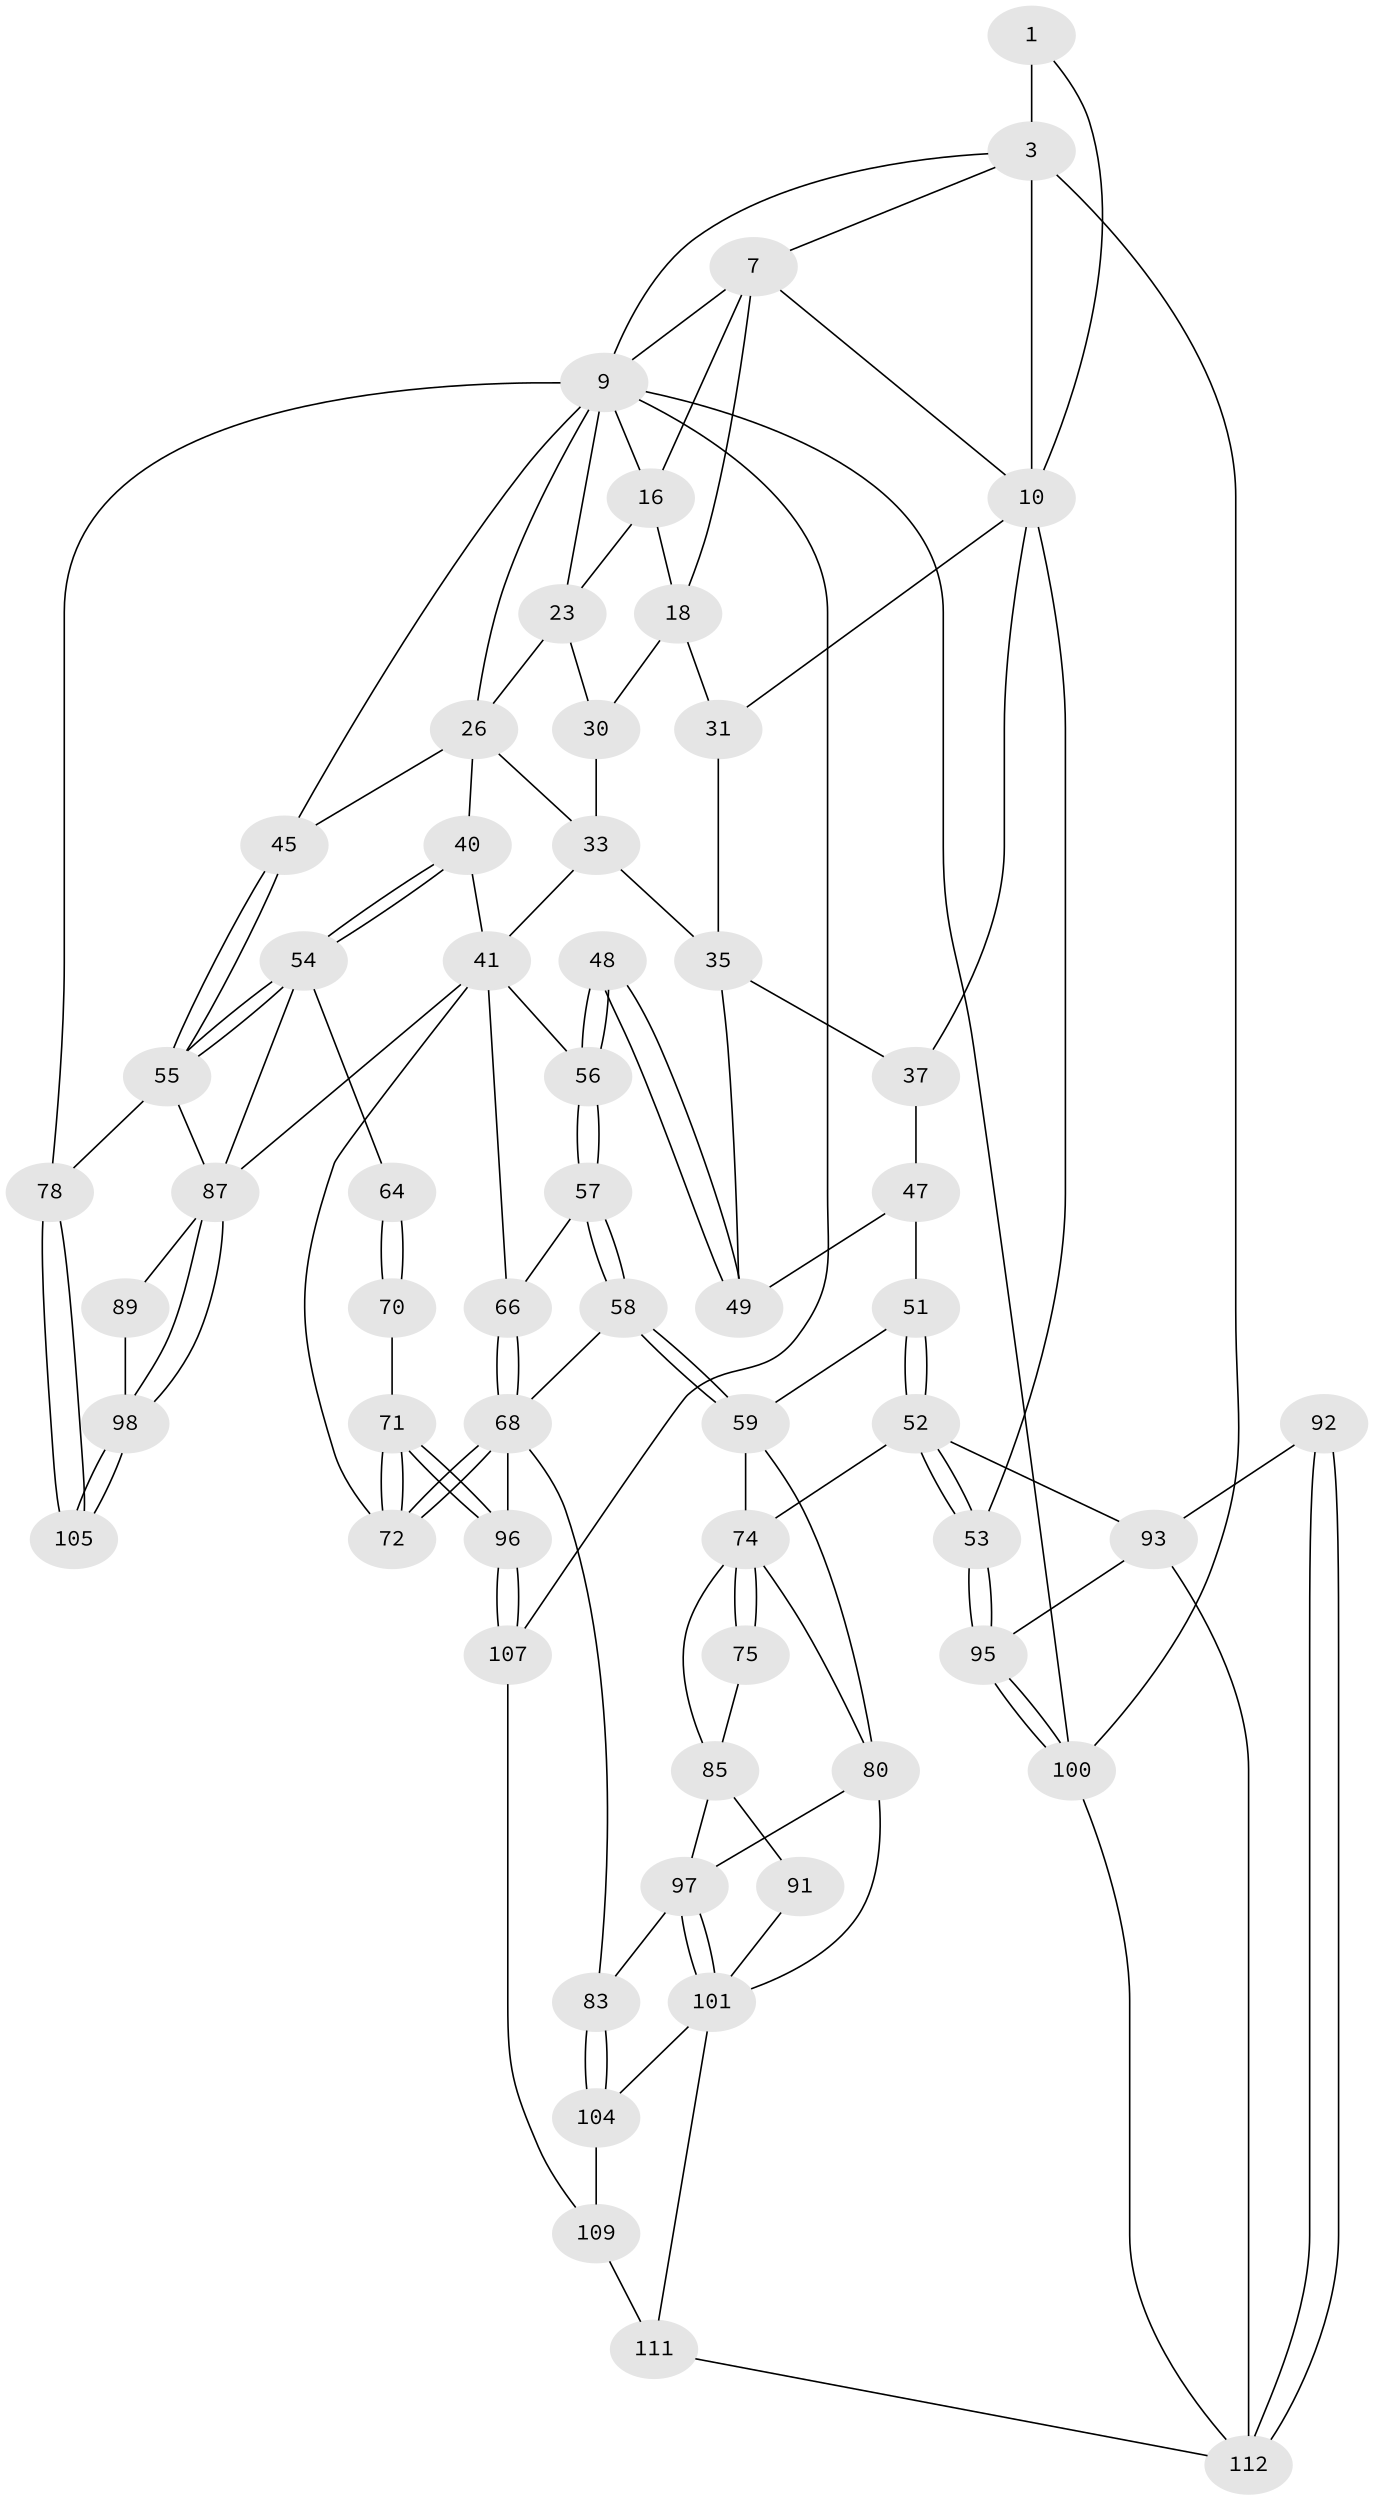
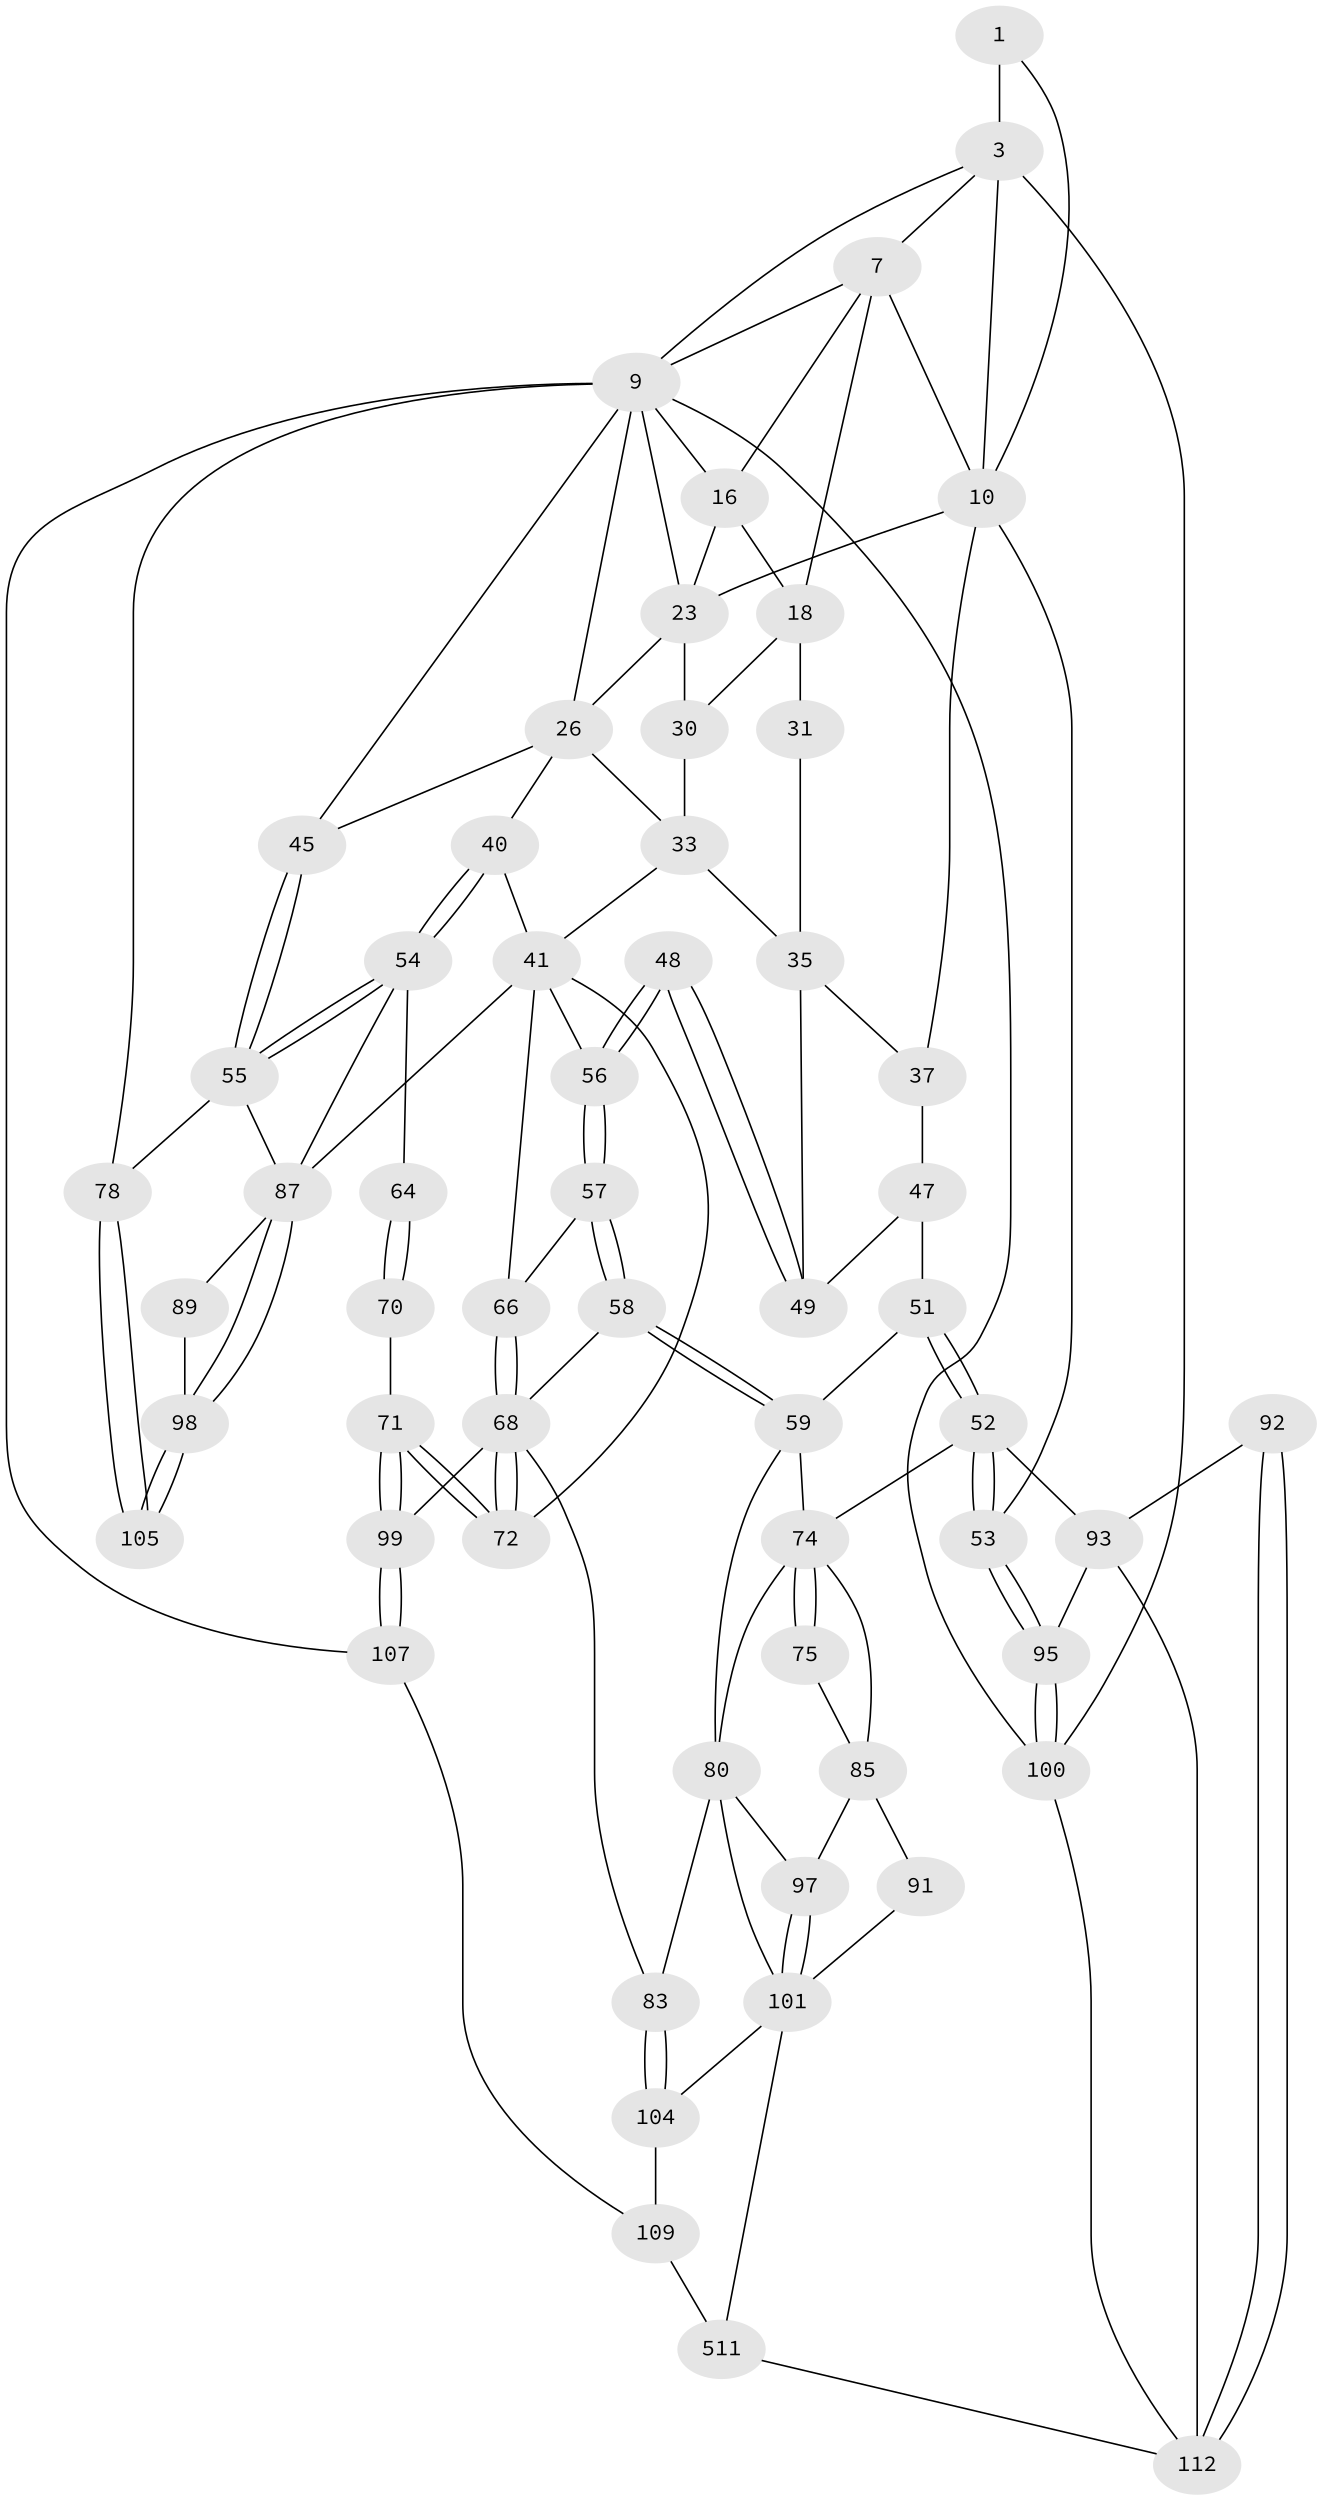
edge "10" -- "31": now "10" -- "23"
node "96": label "96" -> "99"
edge "97" -- "83": now "80" -- "83"
node "111": label "111" -> "511"
